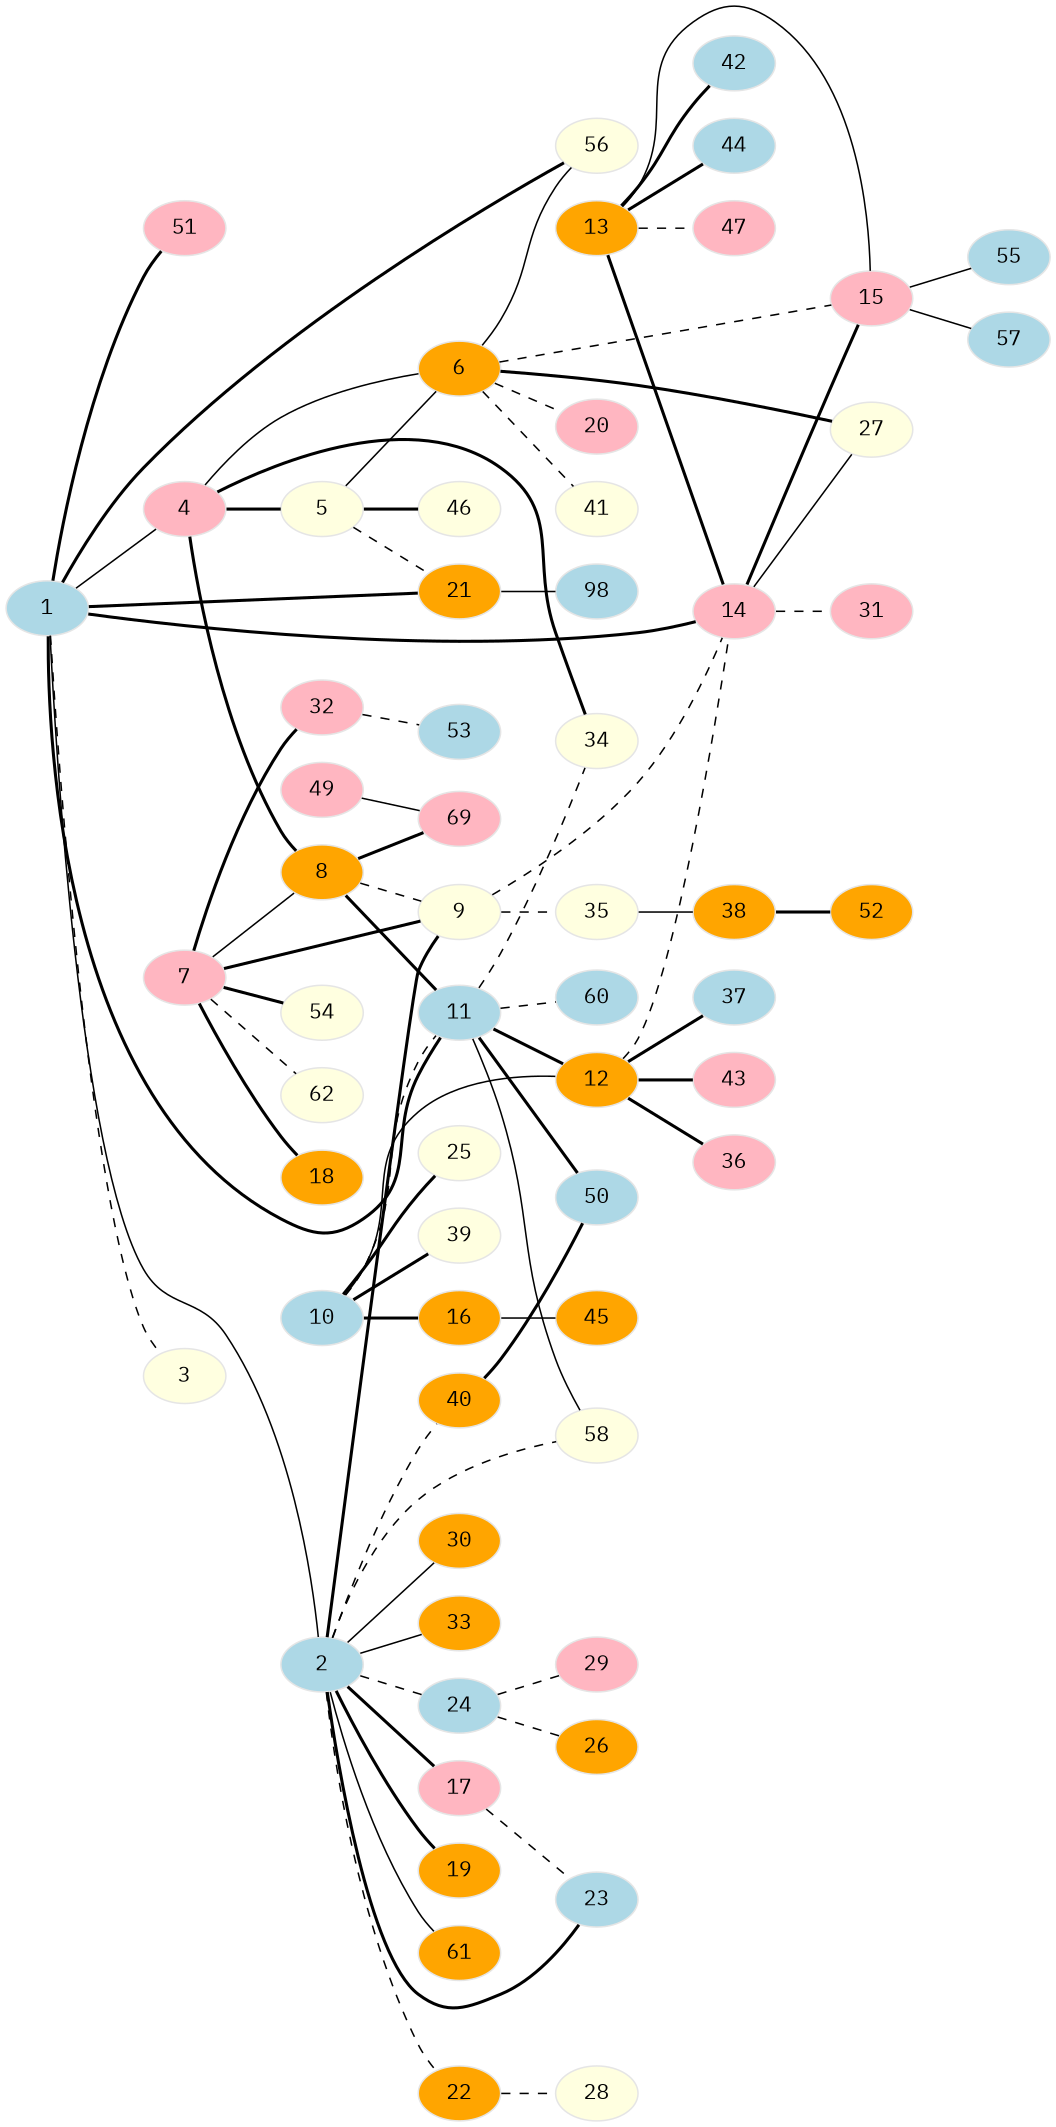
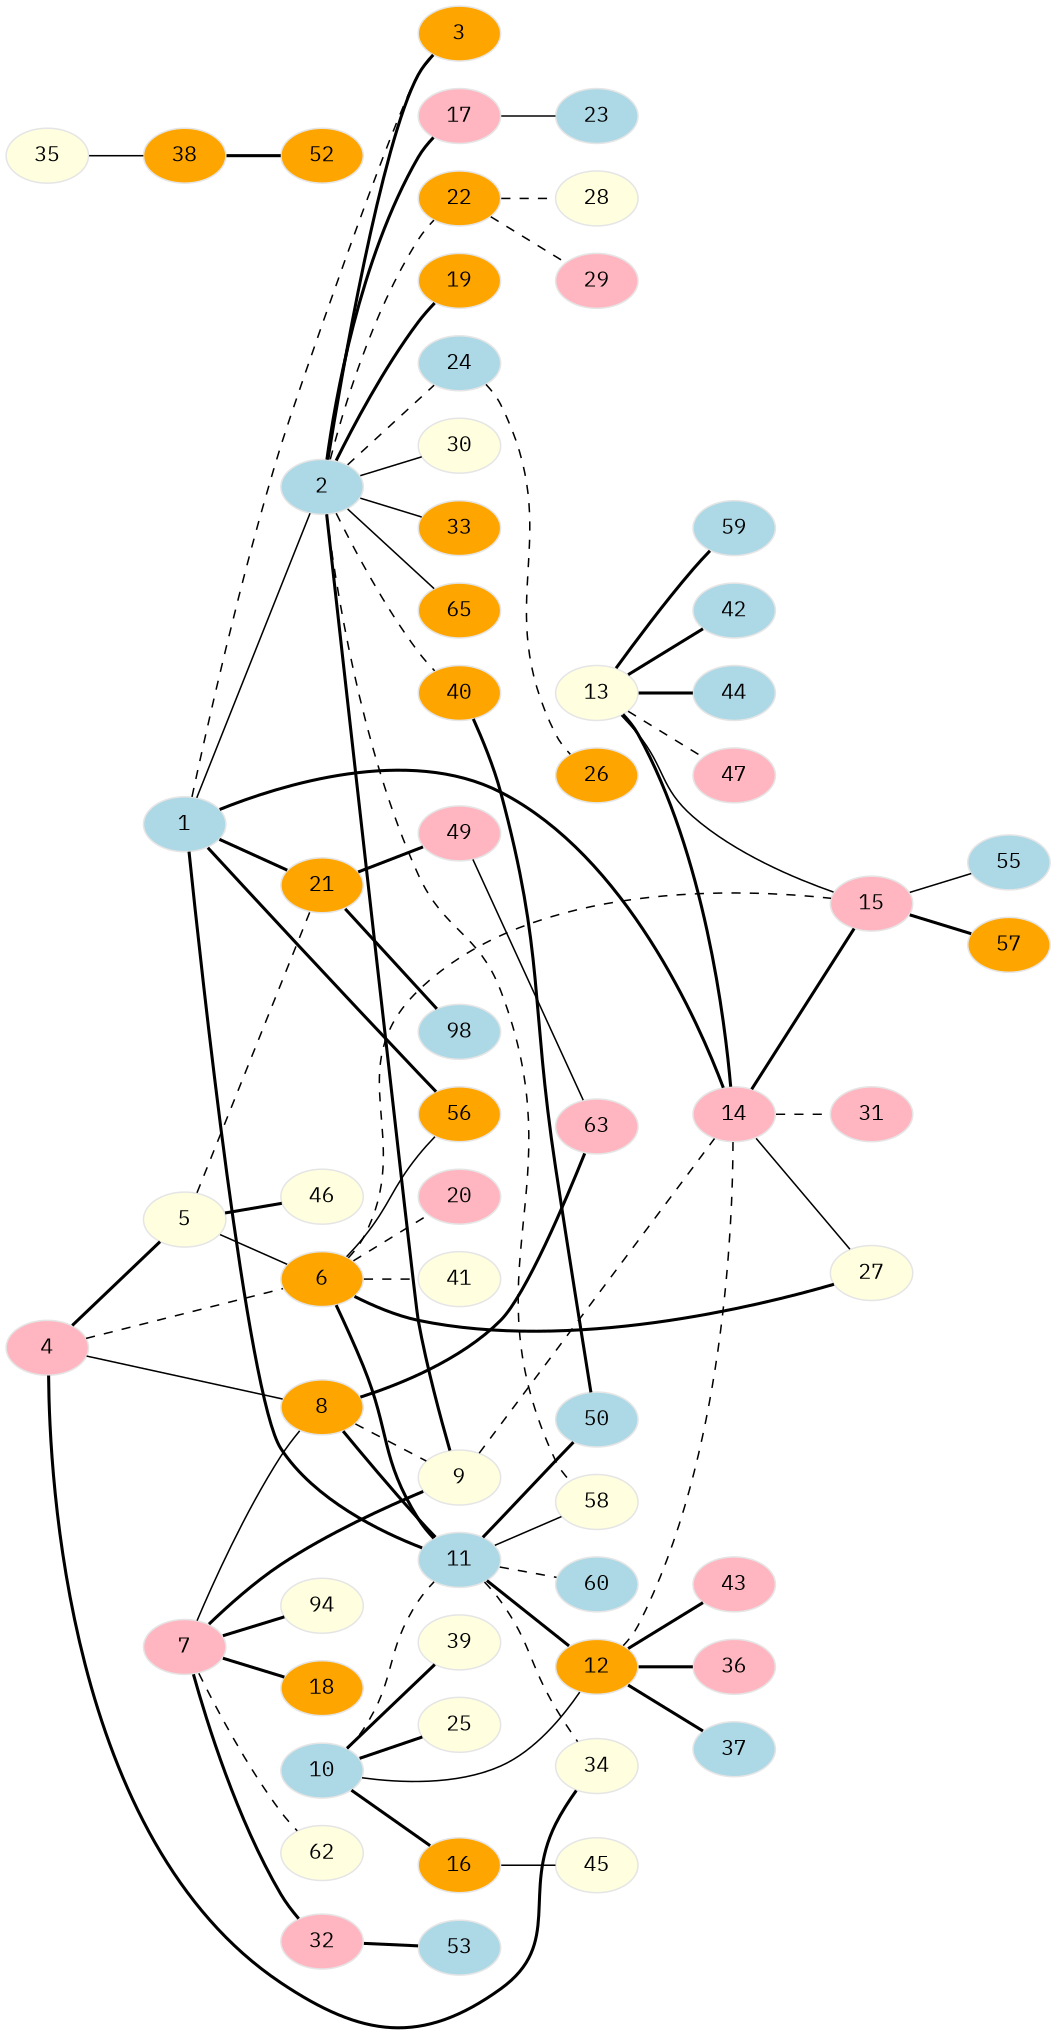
node "56": fillcolor lightyellow -> orange
node "51": removed
node "13": fillcolor orange -> lightyellow
edge "15" -- "57": style solid -> bold
node "57": fillcolor lightblue -> orange
edge "6" -- "4": style solid -> dashed
node "59": added
edge "4" -- "1": removed
edge "21" -- "98": style solid -> bold
edge "4" -- "8": style bold -> solid
edge "32" -- "53": style dashed -> bold
node "69": label "69" -> "63"
edge "49" -- "21": added
edge "9" -- "35": removed
node "54": label "54" -> "94"
node "45": fillcolor orange -> lightyellow
node "3": fillcolor lightyellow -> orange
edge "6" -- "11": added
node "30": fillcolor orange -> lightyellow
edge "29" -- "24": now "29" -- "22"
edge "17" -- "23": style dashed -> solid
node "61": label "61" -> "65"
edge "2" -- "23": now "2" -- "3"
